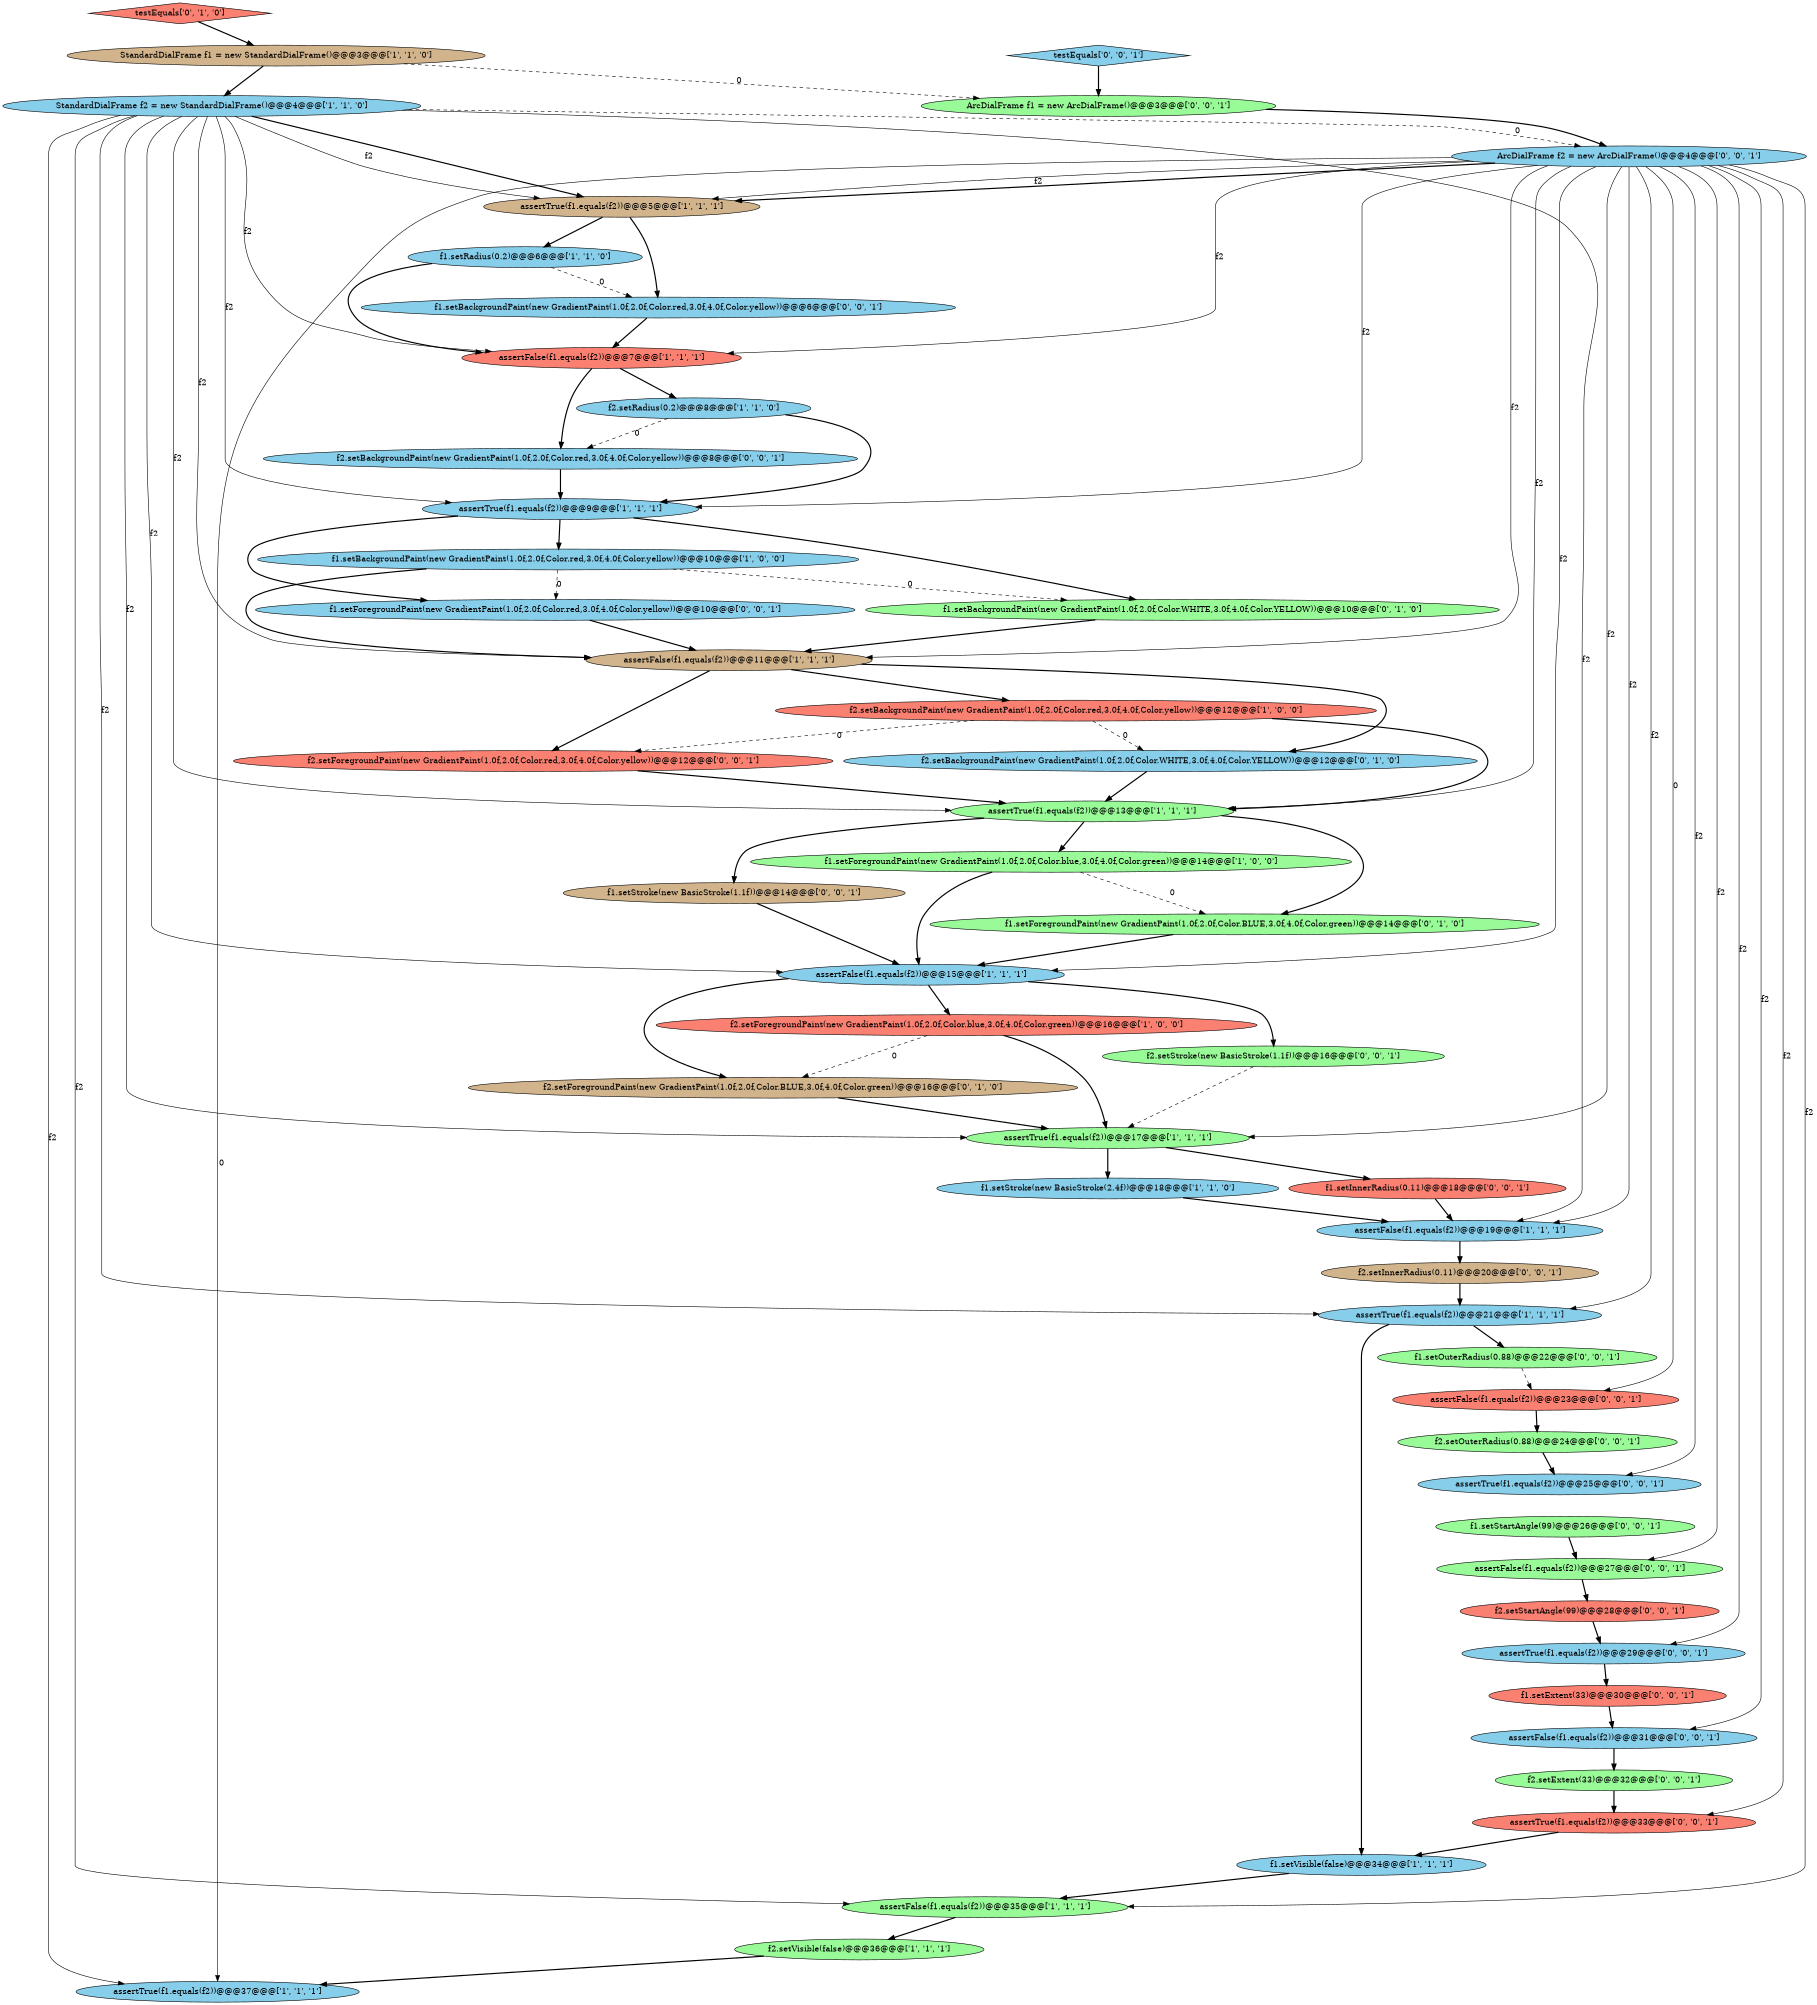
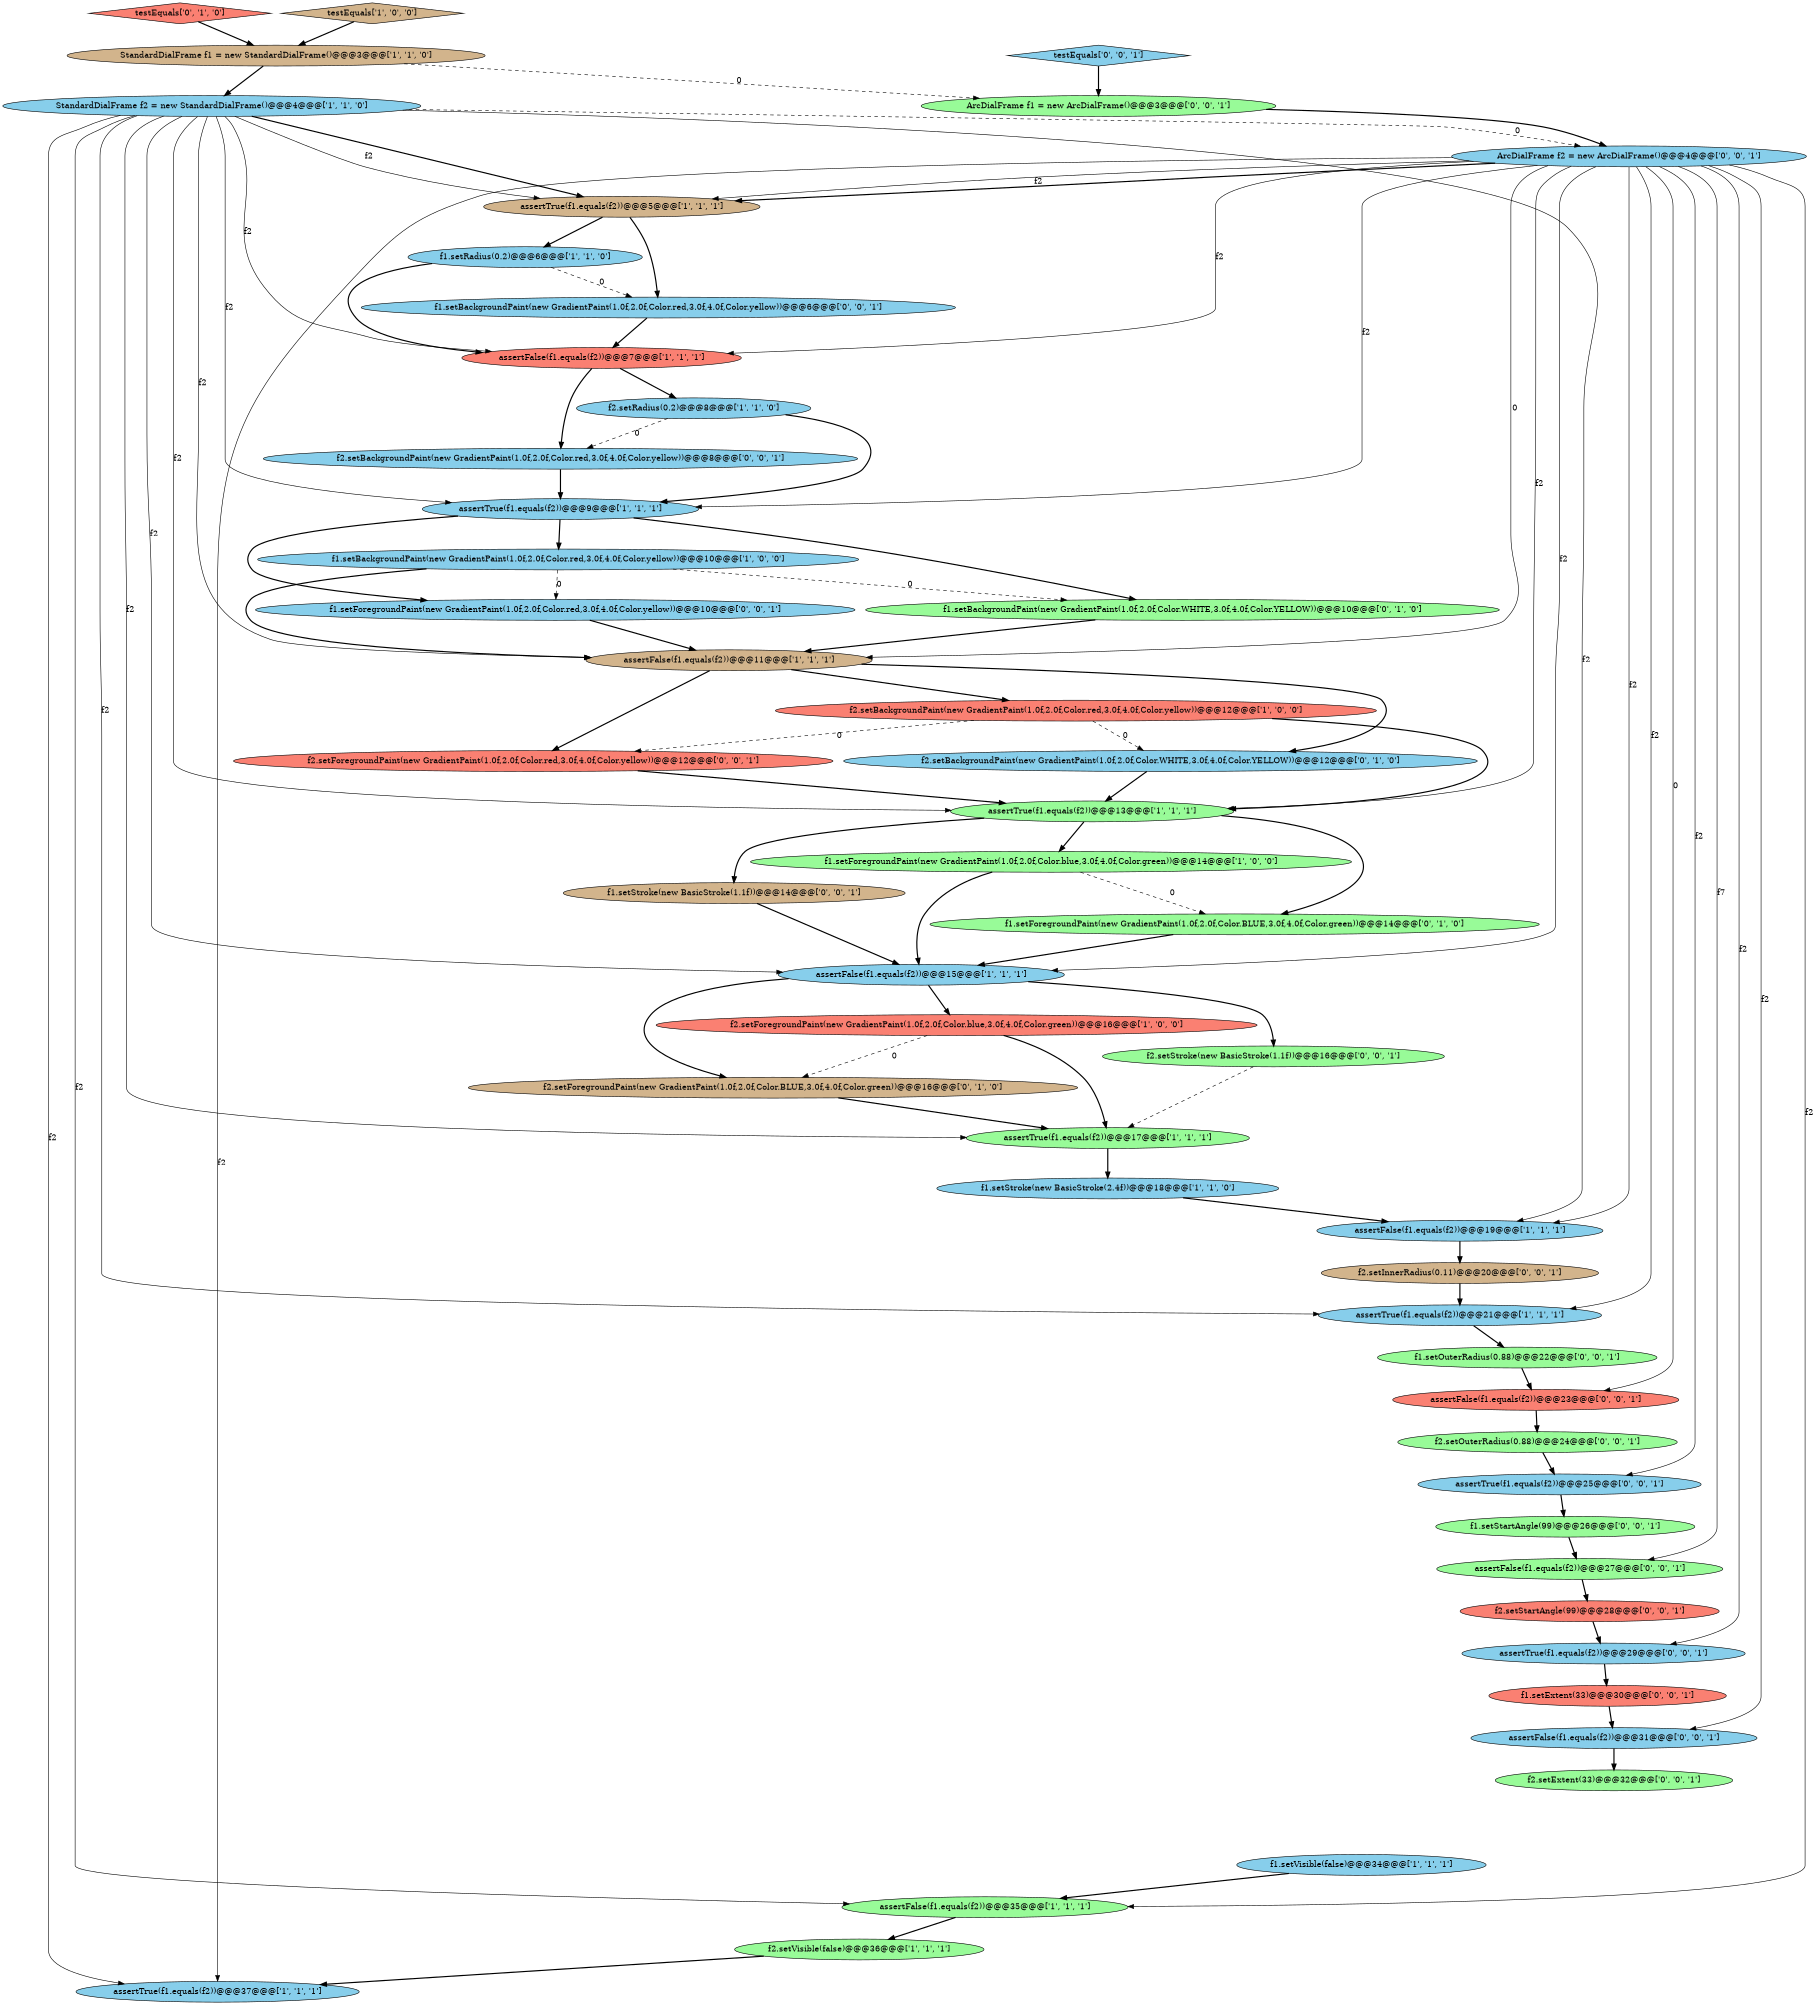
node "testEquals['1', '0', '0']": added
edge "ArcDialFrame f2 = new ArcDialFrame()@@@4@@@['0', '0', '1']" -> "assertFalse(f1.equals(f2))@@@11@@@['1', '1', '1']": label "f2" -> "0"
edge "ArcDialFrame f2 = new ArcDialFrame()@@@4@@@['0', '0', '1']" -> "assertTrue(f1.equals(f2))@@@17@@@['1', '1', '1']": removed, label "f2"
edge "ArcDialFrame f2 = new ArcDialFrame()@@@4@@@['0', '0', '1']" -> "assertFalse(f1.equals(f2))@@@27@@@['0', '0', '1']": label "f2" -> "f7"
edge "ArcDialFrame f2 = new ArcDialFrame()@@@4@@@['0', '0', '1']" -> "assertTrue(f1.equals(f2))@@@37@@@['1', '1', '1']": label "0" -> "f2"
node "f1.setInnerRadius(0.11)@@@18@@@['0', '0', '1']": removed
edge "f1.setOuterRadius(0.88)@@@22@@@['0', '0', '1']" -> "assertFalse(f1.equals(f2))@@@23@@@['0', '0', '1']": style dashed -> bold
edge "assertTrue(f1.equals(f2))@@@25@@@['0', '0', '1']" -> "f1.setStartAngle(99)@@@26@@@['0', '0', '1']": added
edge "assertTrue(f1.equals(f2))@@@21@@@['1', '1', '1']" -> "f1.setVisible(false)@@@34@@@['1', '1', '1']": removed
node "assertTrue(f1.equals(f2))@@@33@@@['0', '0', '1']": removed
